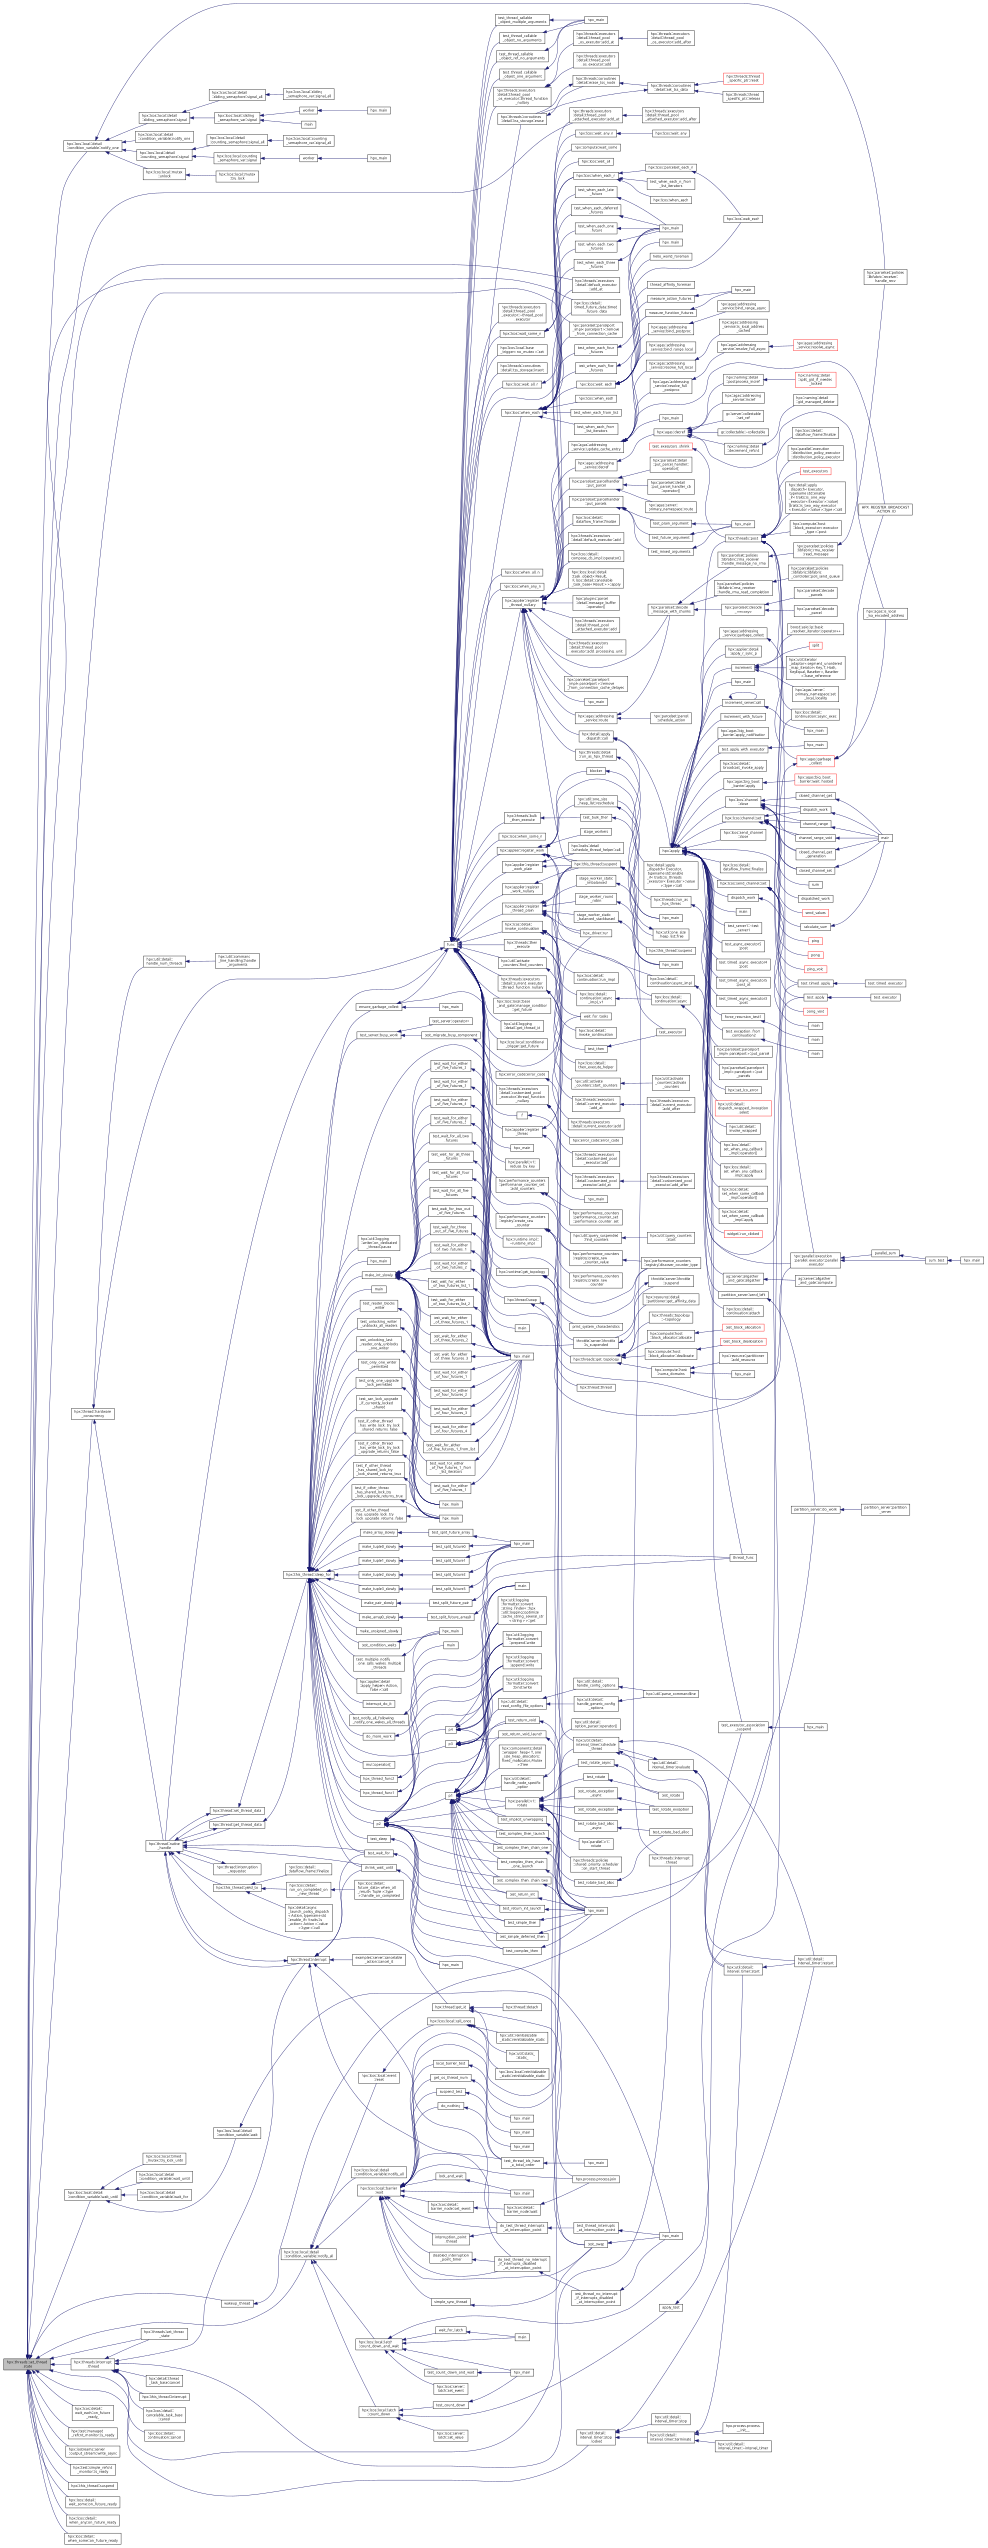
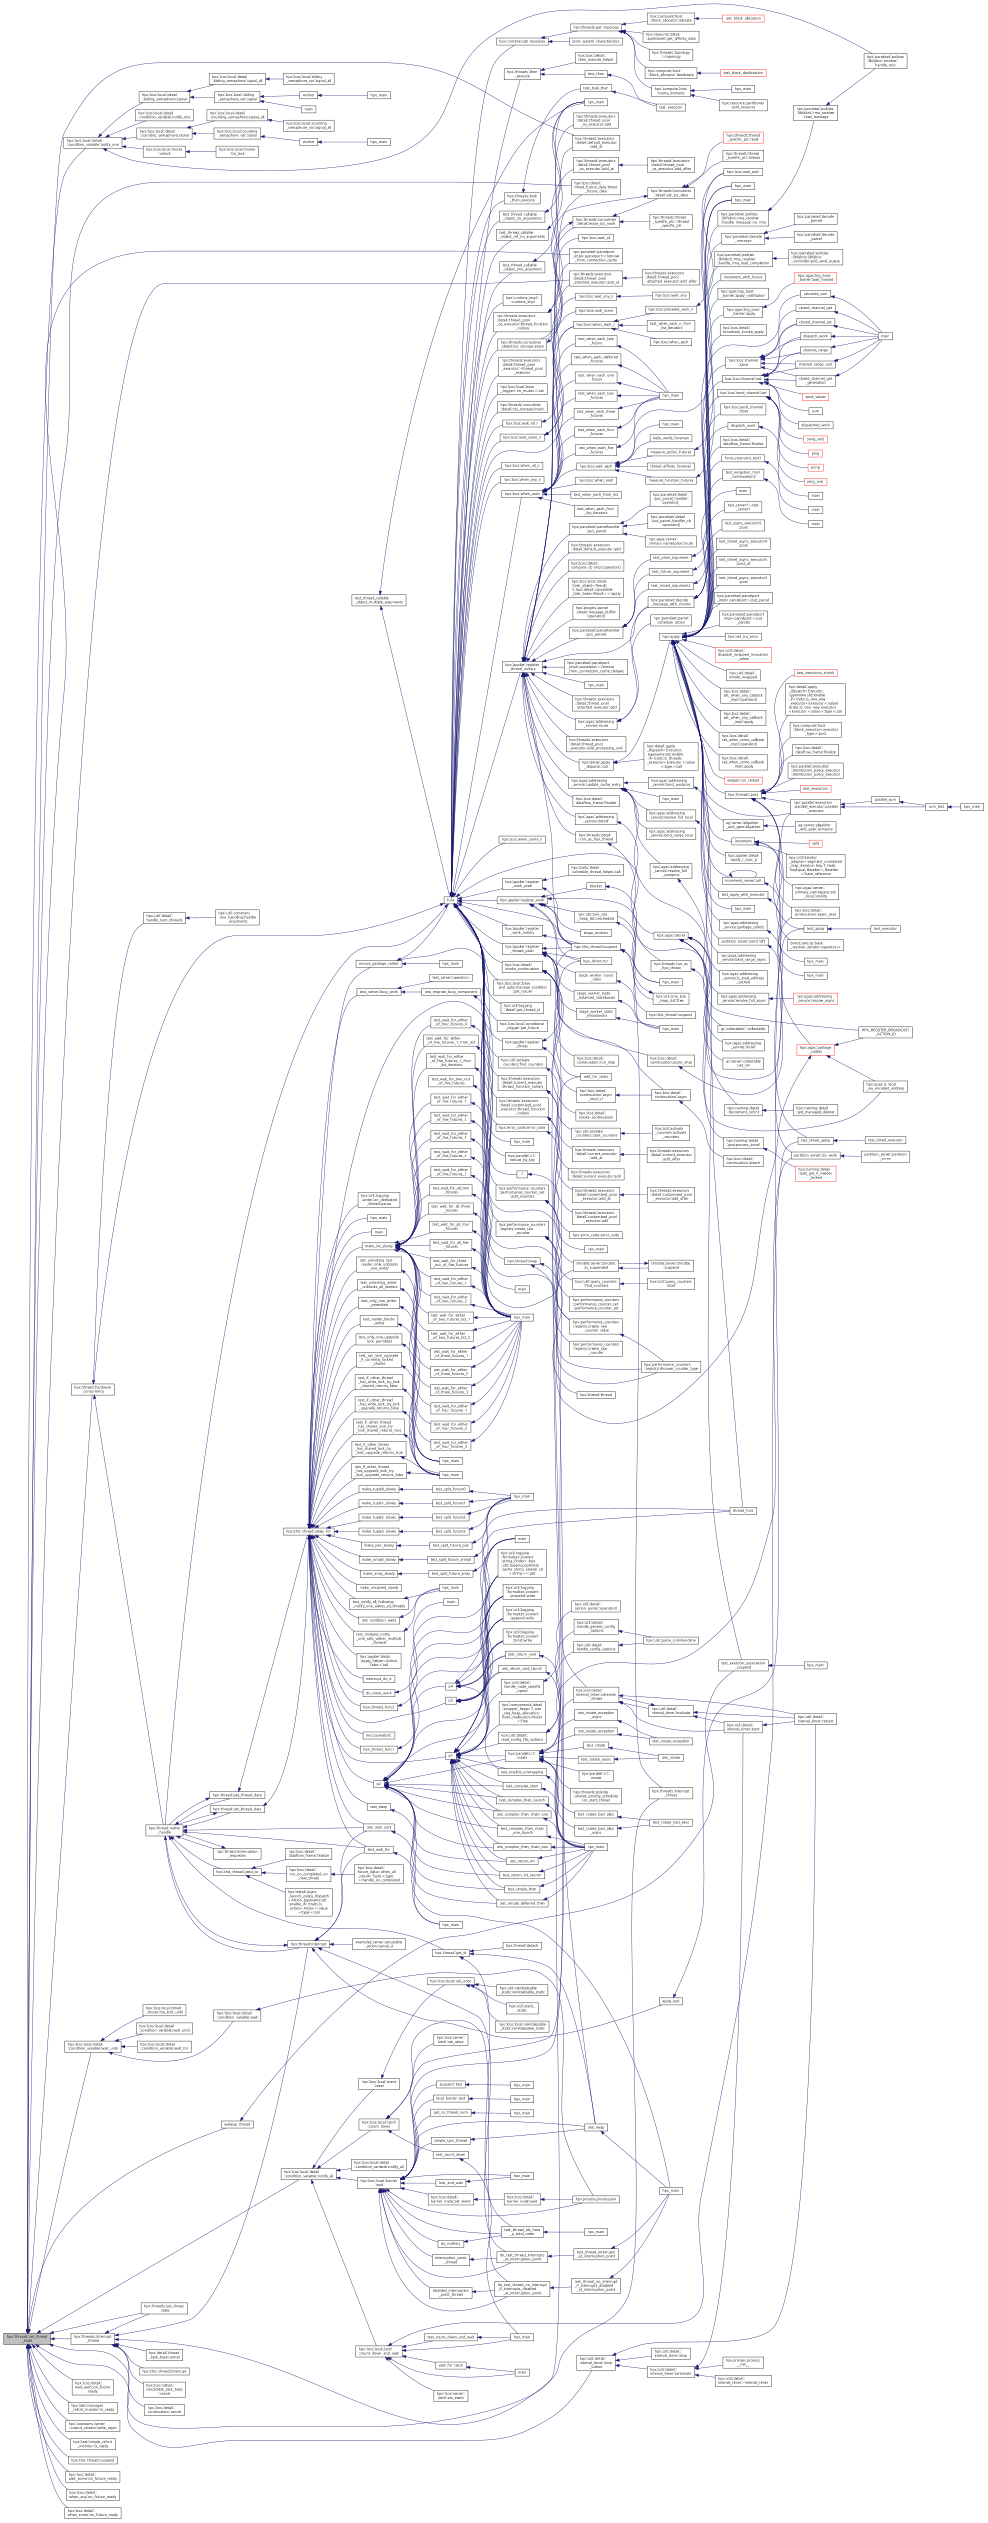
node "hpx::compute::wait_some": label "hpx::compute::wait_some" -> "hpx::lcos::wait_some"
node "hpx::threads::thread _specific_ptr::~thread _specific_ptr": added
edge "test_thread_callable _object_multiple_arguments" -> "func": reversed
edge "hpx::threads::post" -> "test_executors_shrink": reversed
node "hpx::util::query_suspended ::find_counters": label "hpx::util::query_suspended ::find_counters" -> "hpx::util::query_counters ::find_counters"
edge "test_wait_for_two_out _of_five_futures" -> "make_int_slowly": removed
node "shrink_wait_until": label "shrink_wait_until" -> "test_wait_until"
node "disabled_interruption _point_timer": label "disabled_interruption _point_timer" -> "disabled_interruption _point_thread"
